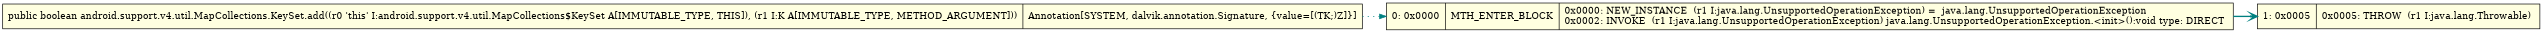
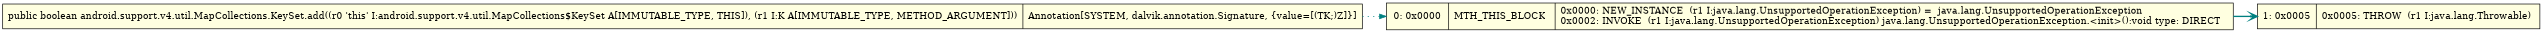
node "0: 0x0000": text "MTH_ENTER_BLOCK" -> "MTH_THIS_BLOCK"
